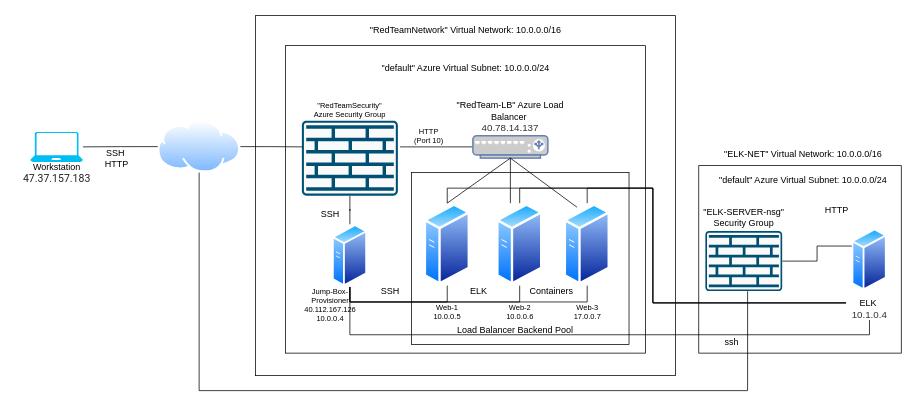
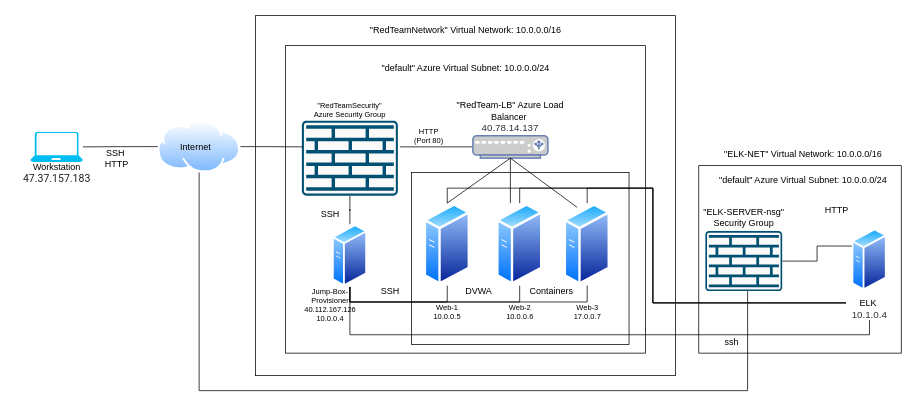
node "HTTP (Port 10)": label "HTTP (Port 10)" -> "HTTP (Port 80)"
node "Internet": added
node "ELK": label "ELK" -> "DVWA"
node "Load Balancer Backend Pool": removed
